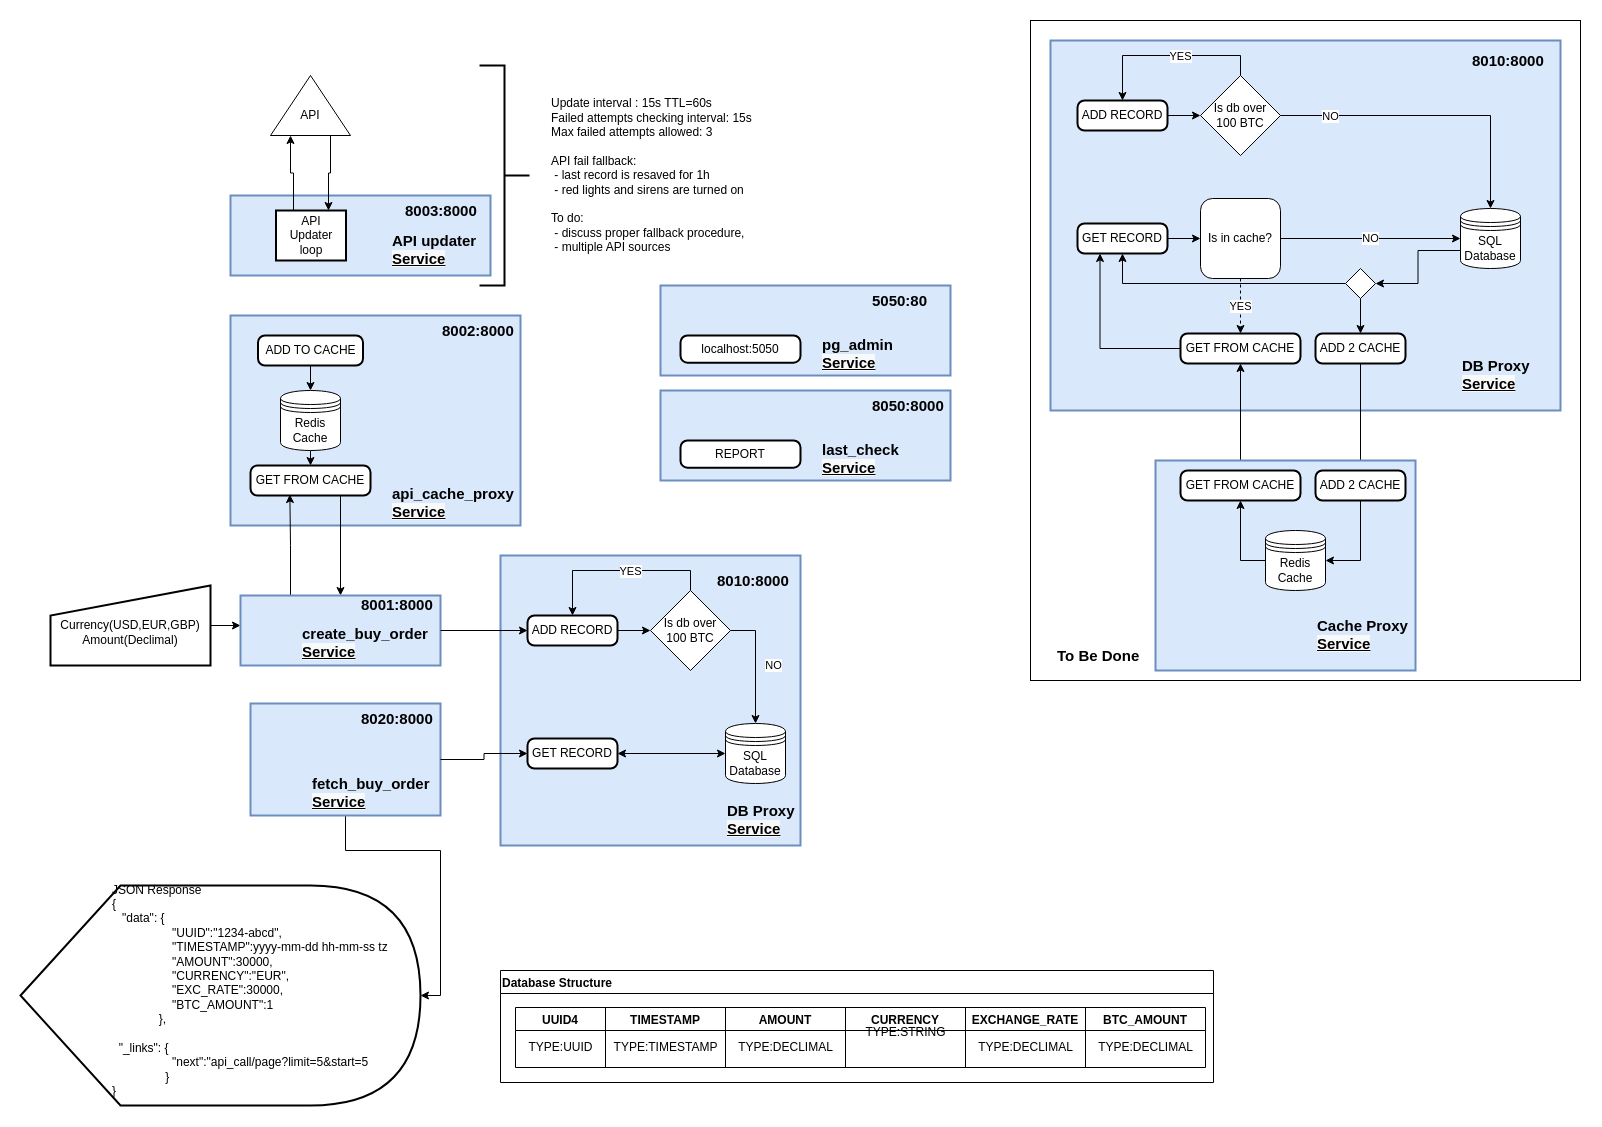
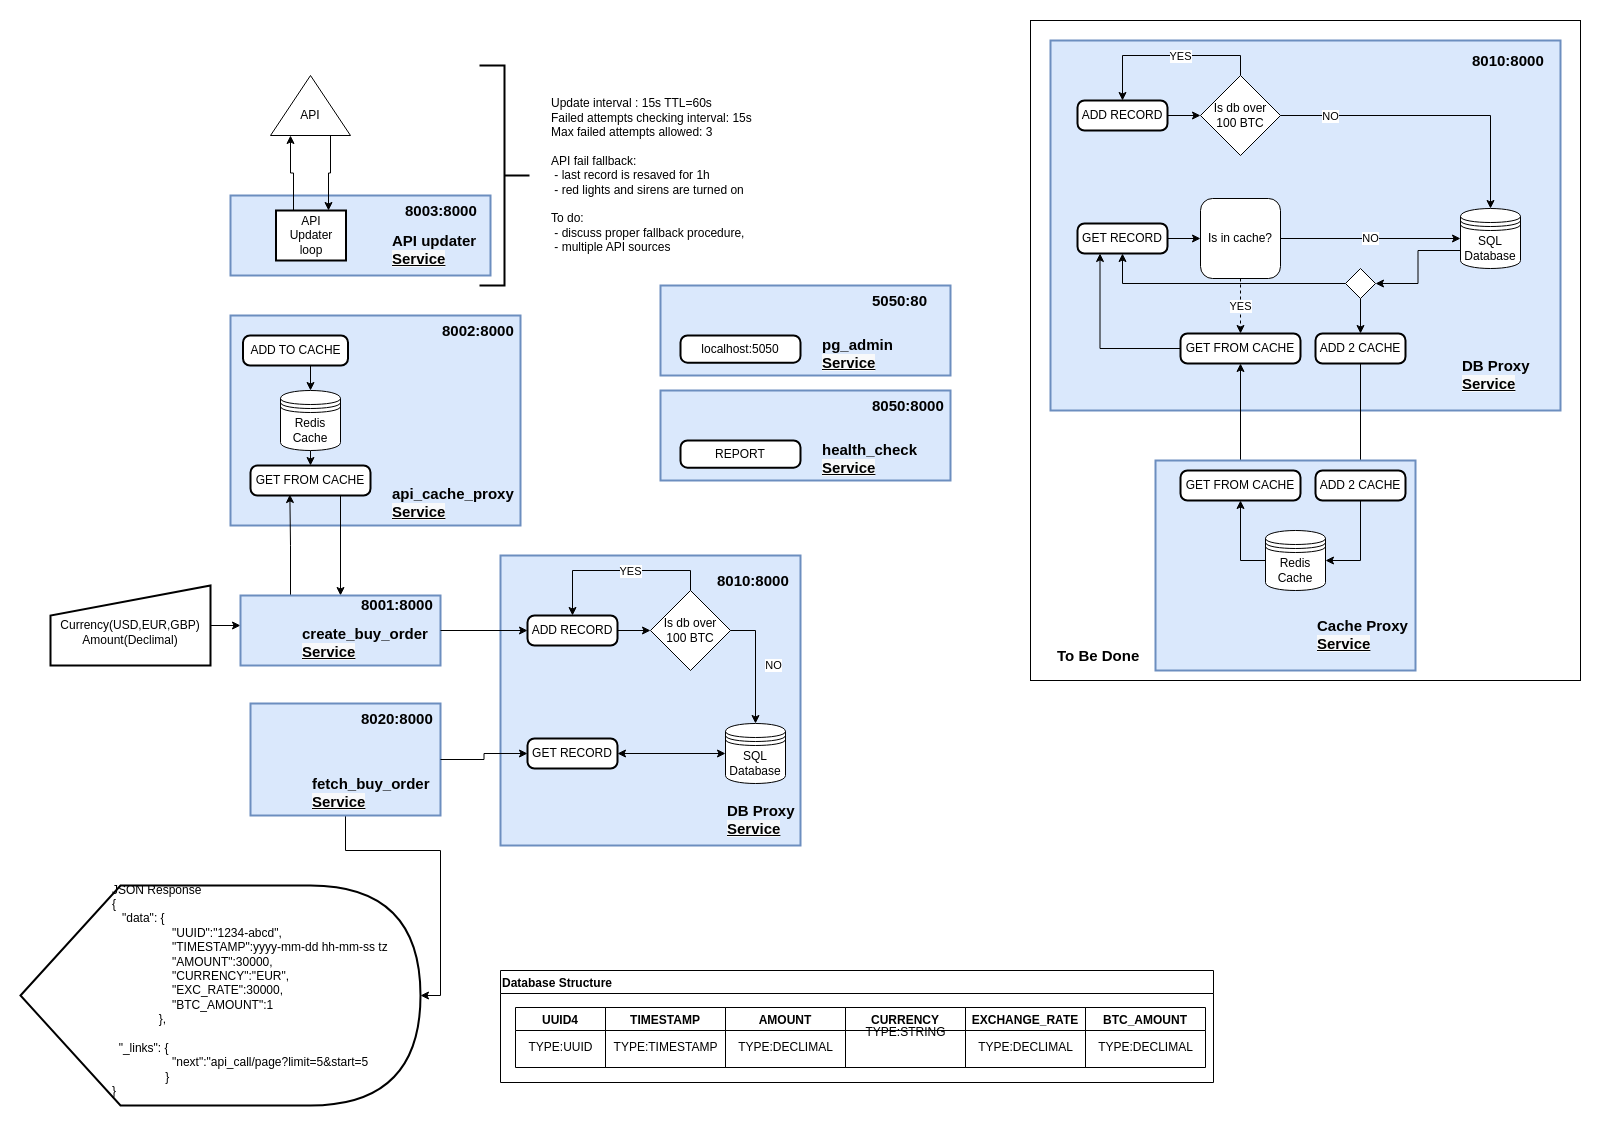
node "ADD TO CACHE": moved (311, 351) -> (296, 351)
node "last_check Service": label "last_check Service" -> "health_check Service"
